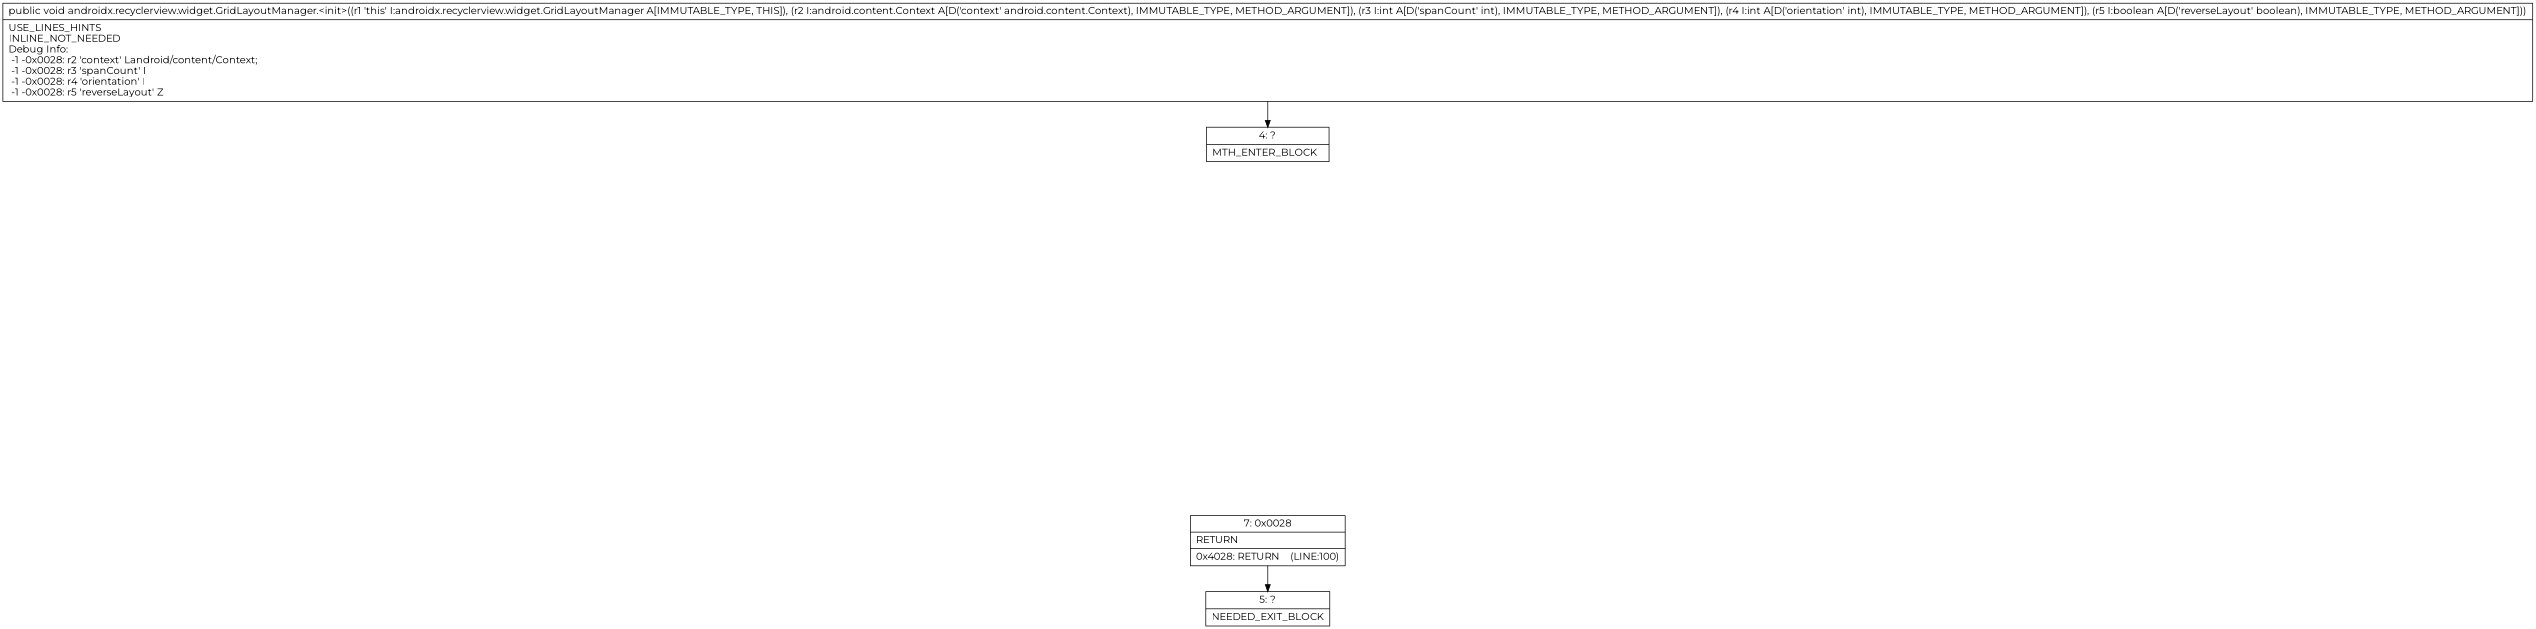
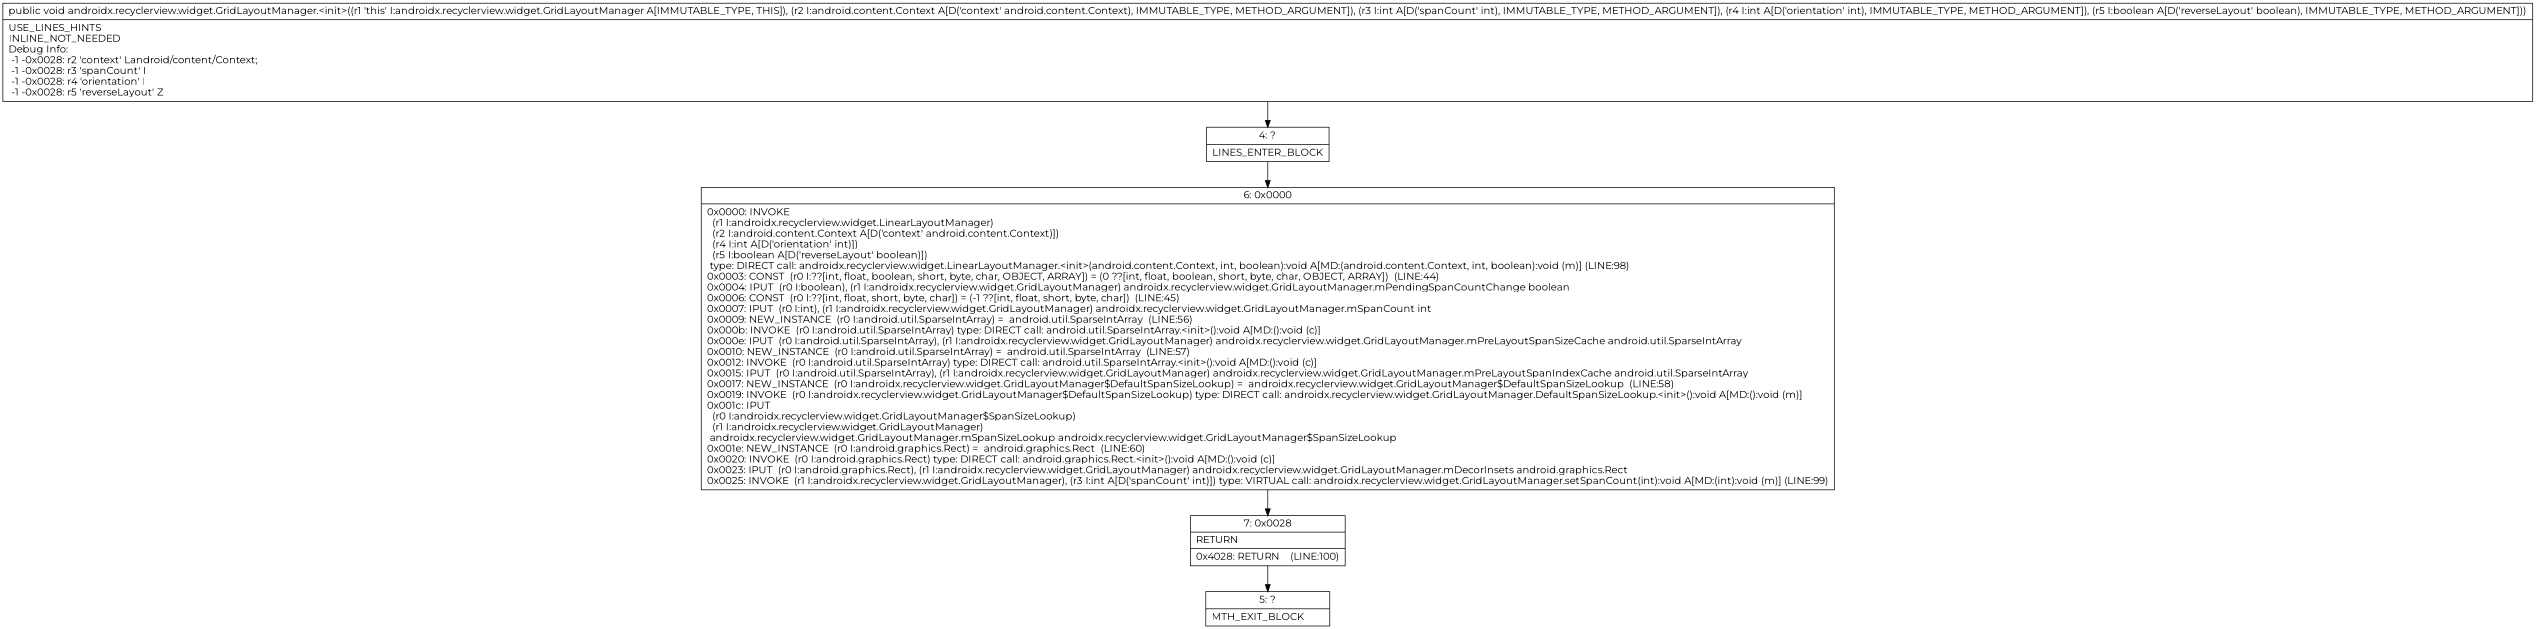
node "4: ?": text "MTH_ENTER_BLOCK" -> "LINES_ENTER_BLOCK"
node "6: 0x0000": added
node "5: ?": text "NEEDED_EXIT_BLOCK" -> "MTH_EXIT_BLOCK"
